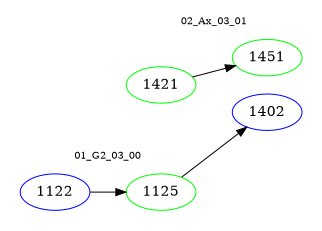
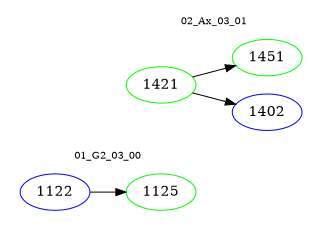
edge "1125" -> "1402": now "1421" -> "1402"
